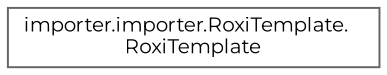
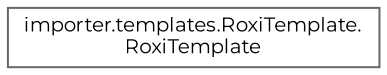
node "importer.importer.RoxiTemplate. RoxiTemplate": label "importer.importer.RoxiTemplate. RoxiTemplate" -> "importer.templates.RoxiTemplate. RoxiTemplate"
